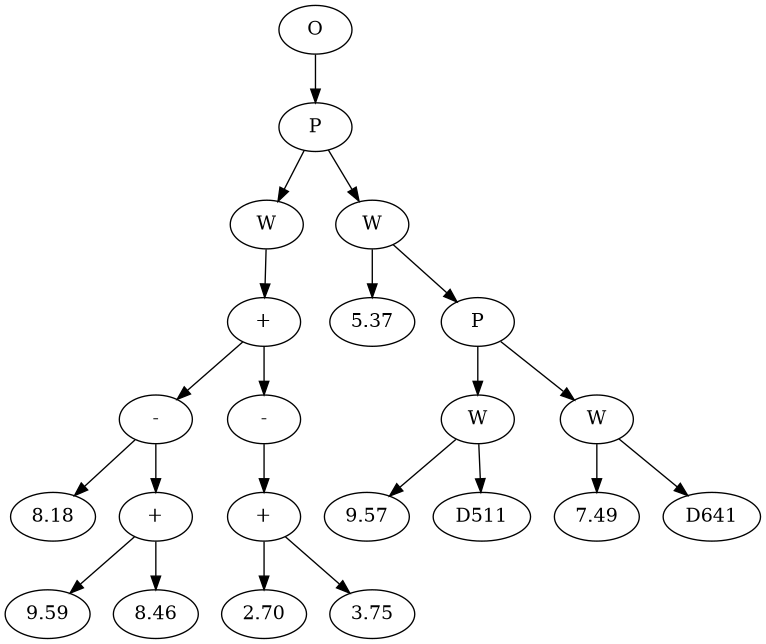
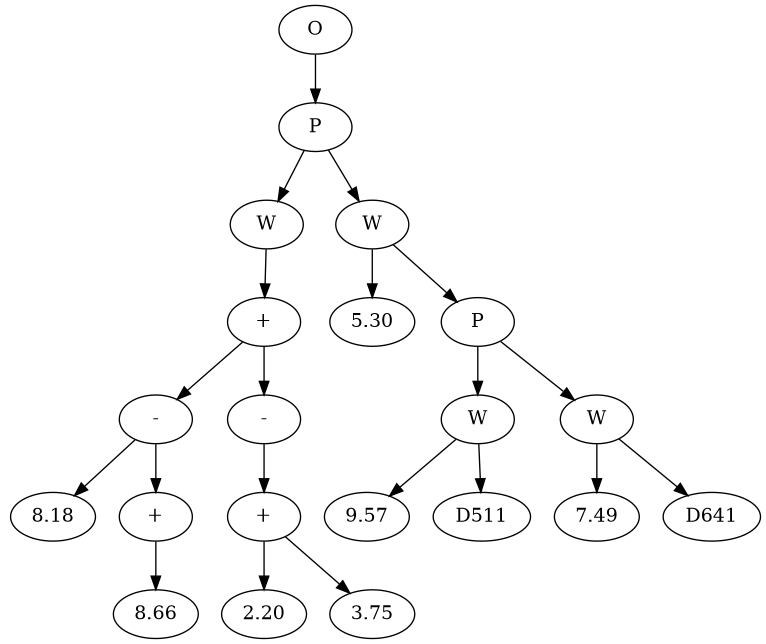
node "5.37": label "5.37" -> "5.30"
node "9.59": removed
node "8.46": label "8.46" -> "8.66"
node "2.70": label "2.70" -> "2.20"
